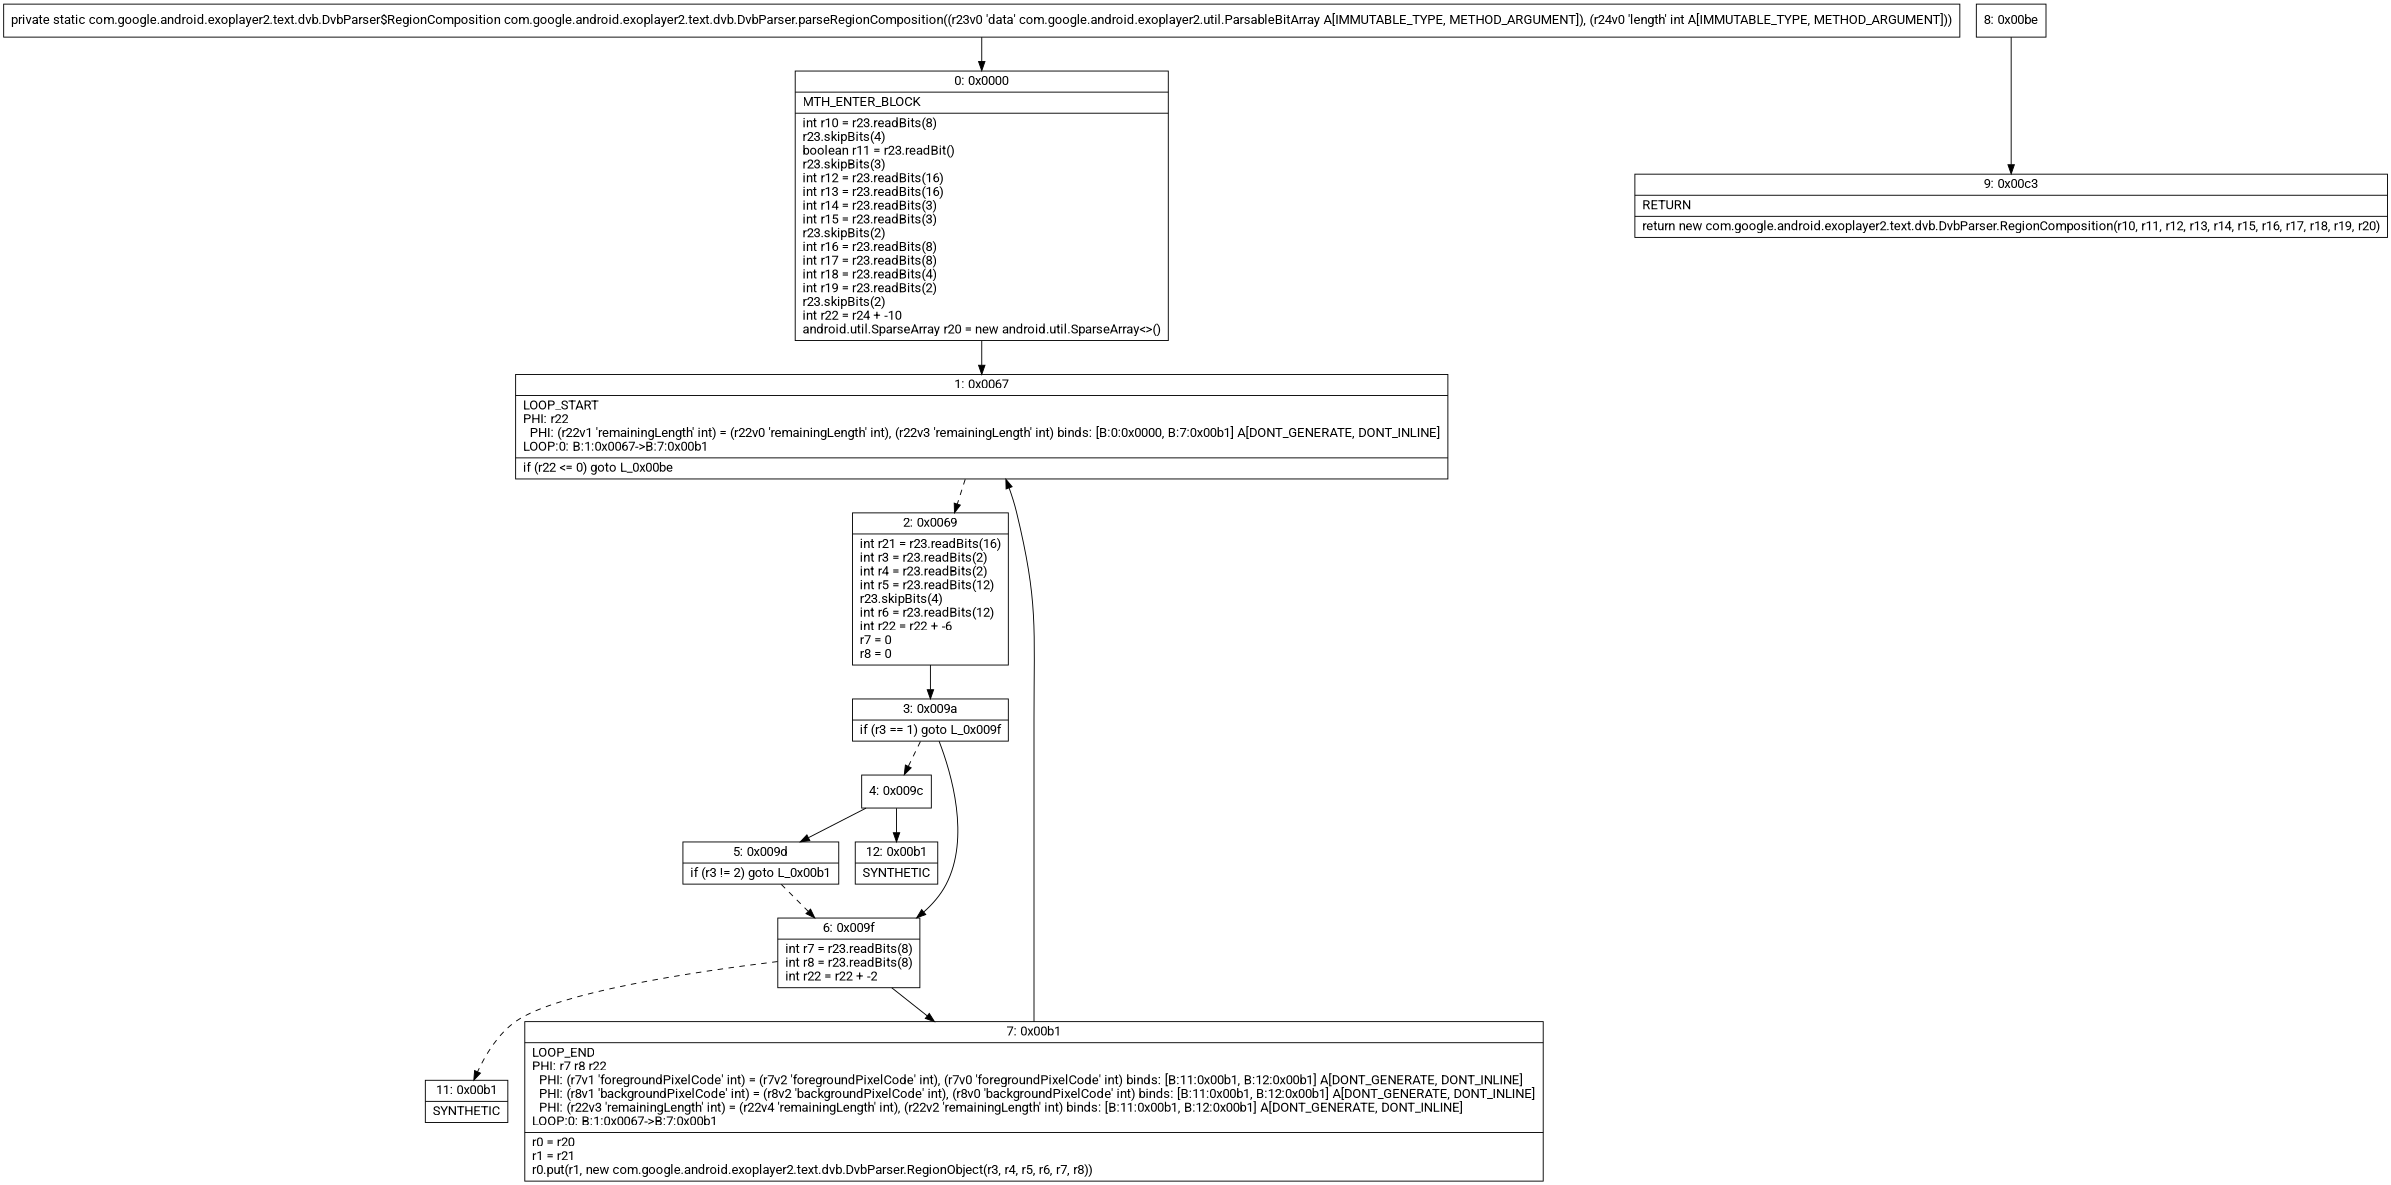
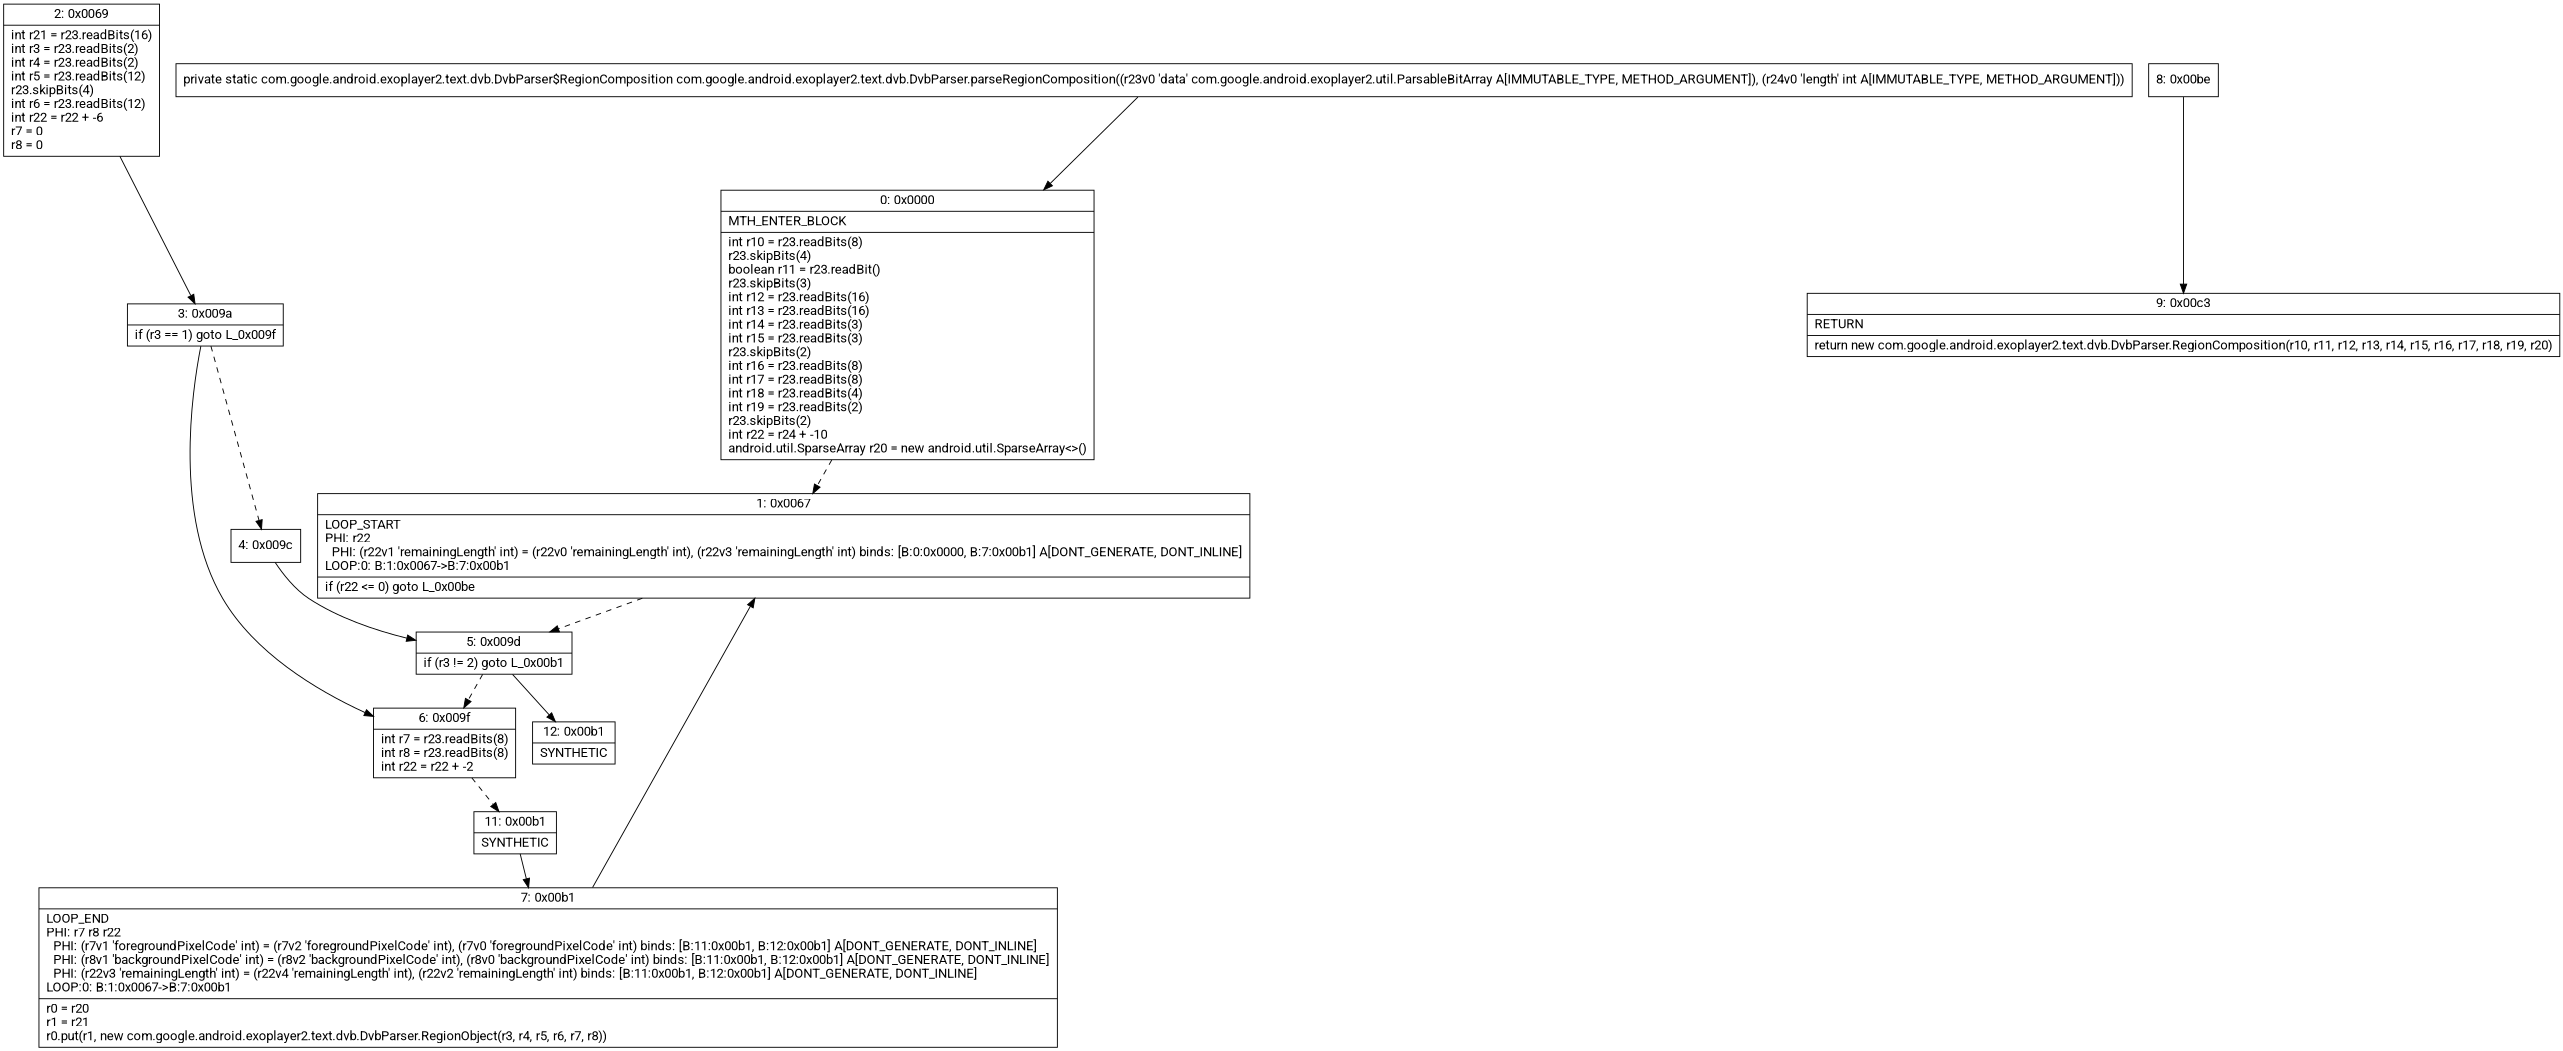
edge "0: 0x0000" -> "1: 0x0067": style solid -> dashed
edge "1: 0x0067" -> "2: 0x0069": now "1: 0x0067" -> "5: 0x009d"
edge "4: 0x009c" -> "12: 0x00b1": now "5: 0x009d" -> "12: 0x00b1"
edge "6: 0x009f" -> "7: 0x00b1": now "11: 0x00b1" -> "7: 0x00b1"
